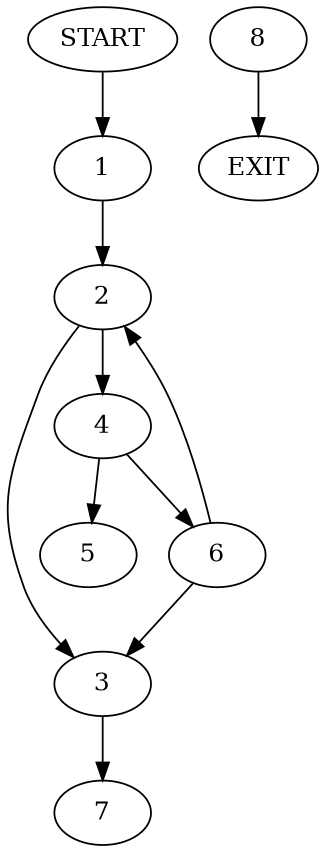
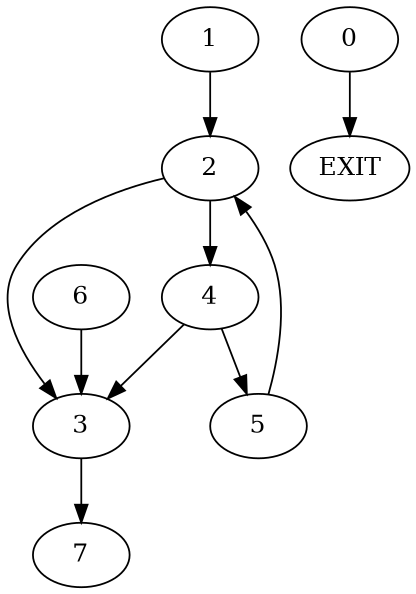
node "START": removed
node "8": label "8" -> "0"
edge "6" -> "2": now "5" -> "2"
edge "4" -> "6": now "4" -> "3"
